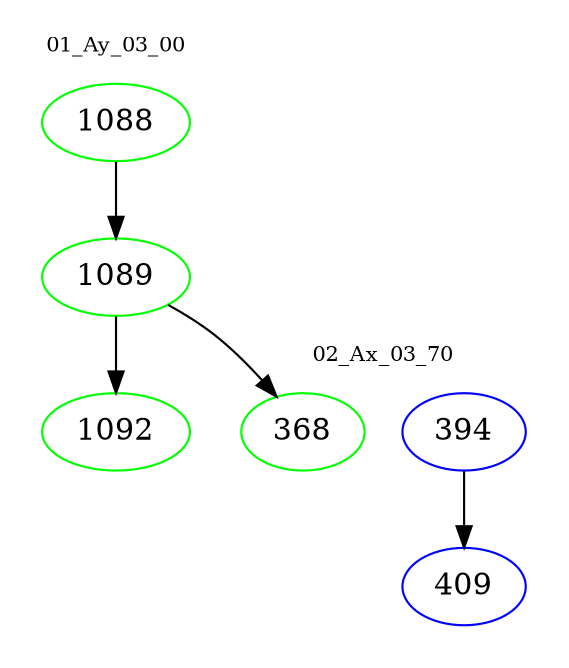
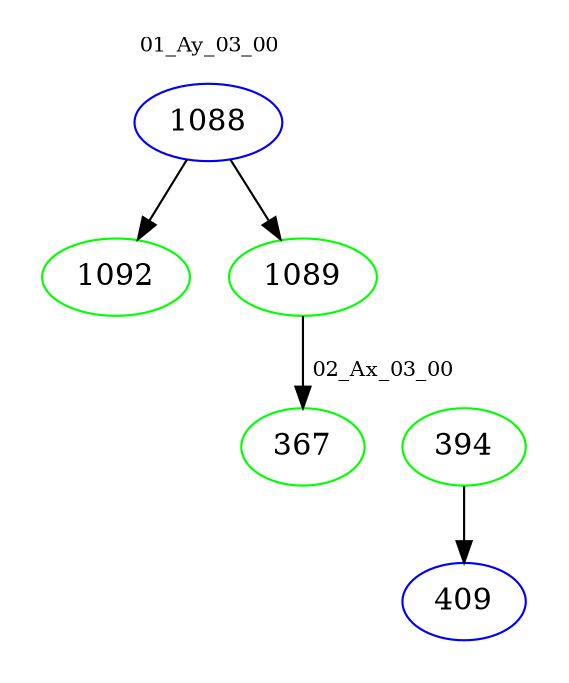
node "1088": color green -> blue
edge "1089" -> "1092": now "1088" -> "1092"
cluster "02_Ax_03_70": label "02_Ax_03_70" -> "02_Ax_03_00"
node "368": label "368" -> "367"
node "394": color blue -> green
